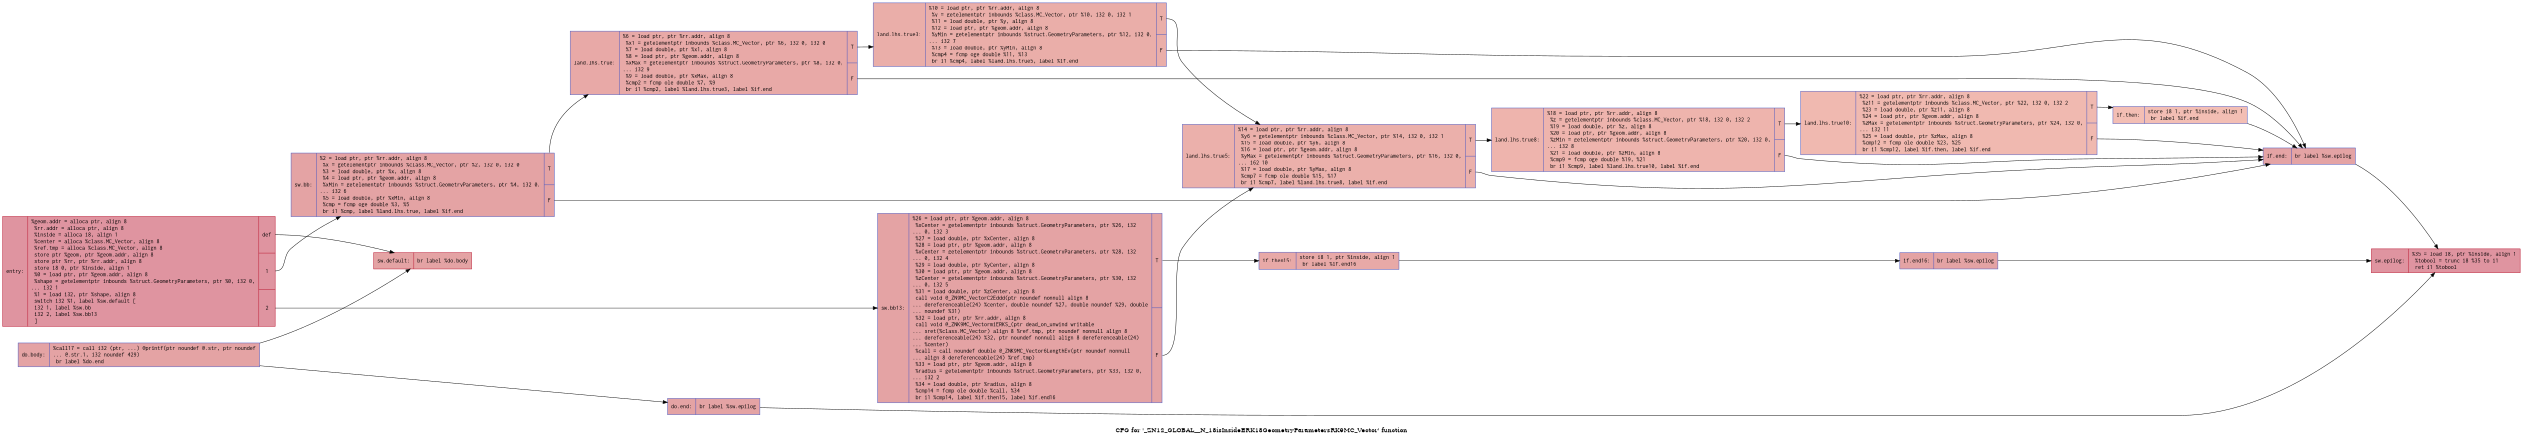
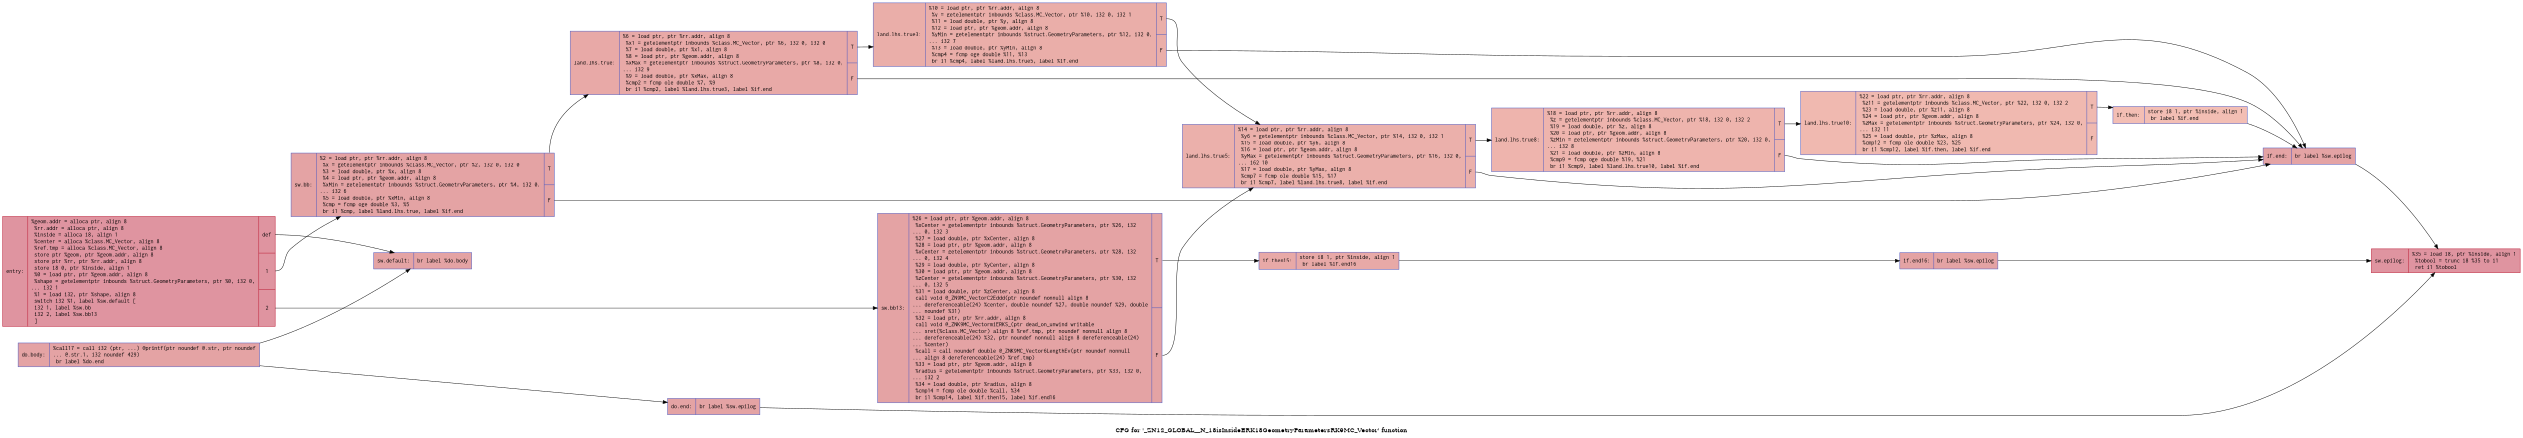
edge "land.lhs.true10:" -> "if.end:": removed
node "sw.default:": color #b70d28ff -> #3d50c3ff
